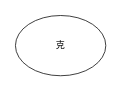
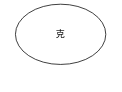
node "克": moved (60, 45) -> (60, 34)
